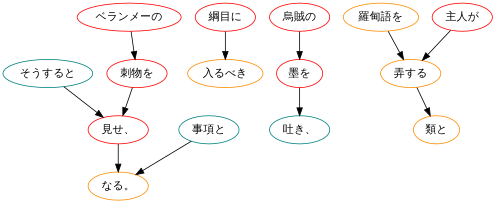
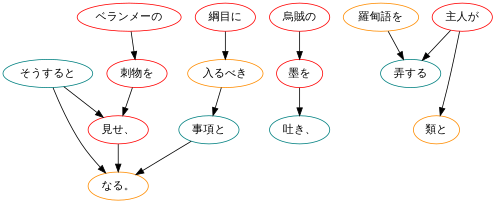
node "弄する": color darkorange -> teal
edge "入るべき" -> "事項と": added
edge "弄する" -> "類と": now "主人が" -> "類と"
edge "そうすると" -> "なる。": added
